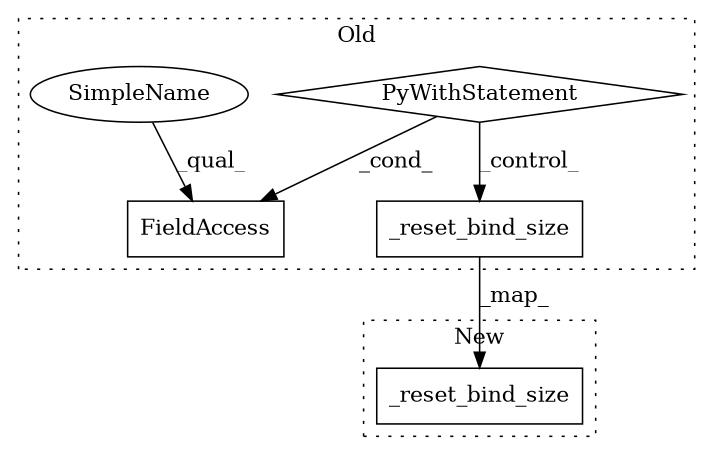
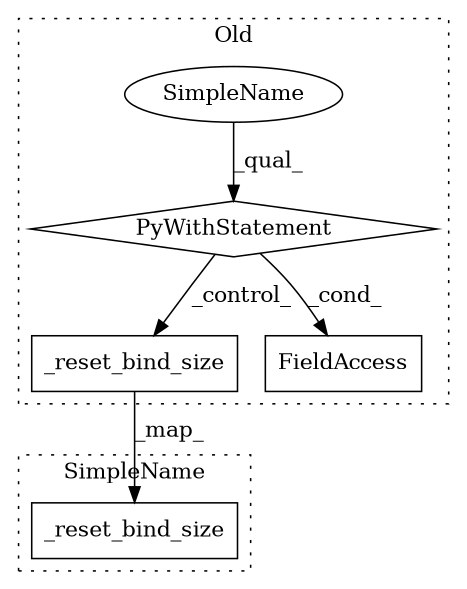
edge "SimpleName" -> "FieldAccess": now "SimpleName" -> "PyWithStatement"
cluster "New": label "New" -> "SimpleName"
